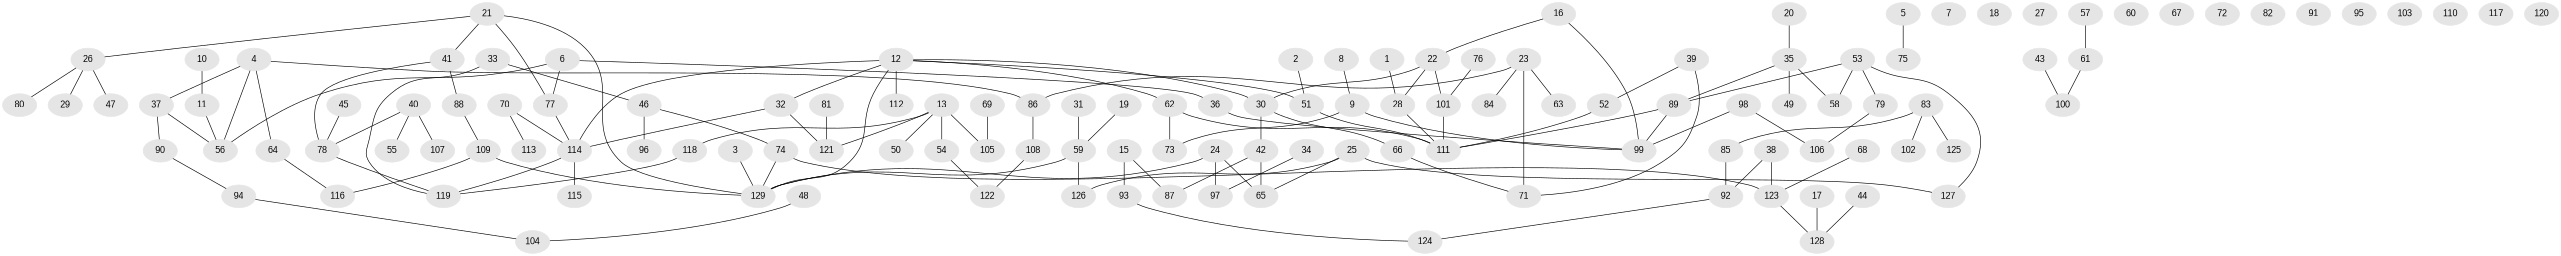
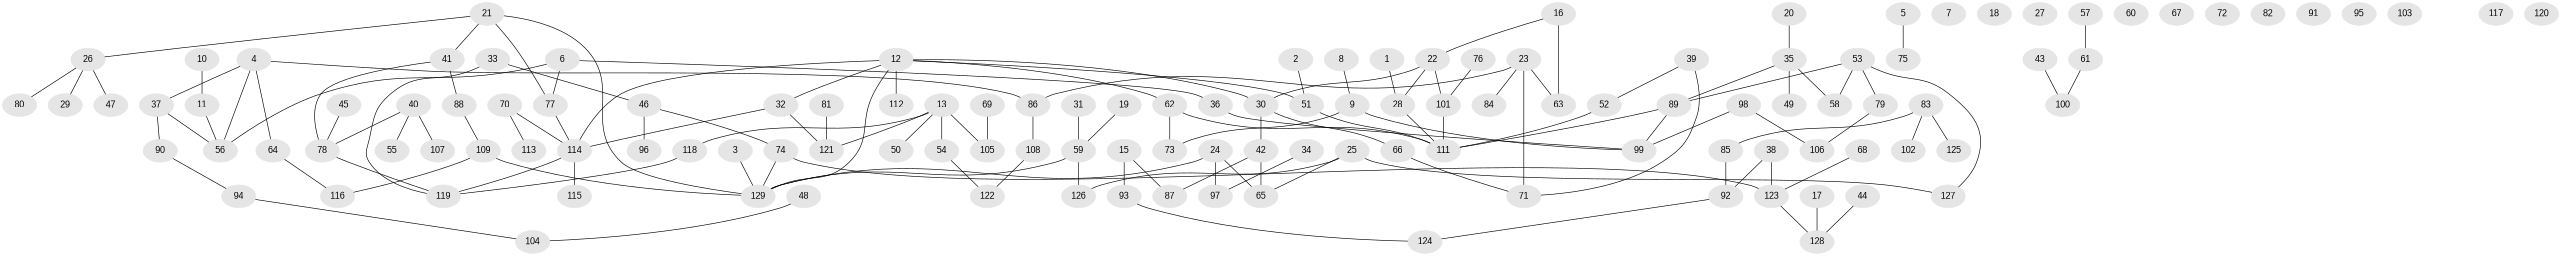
node "110": removed
edge "16" -- "99": now "16" -- "63"
